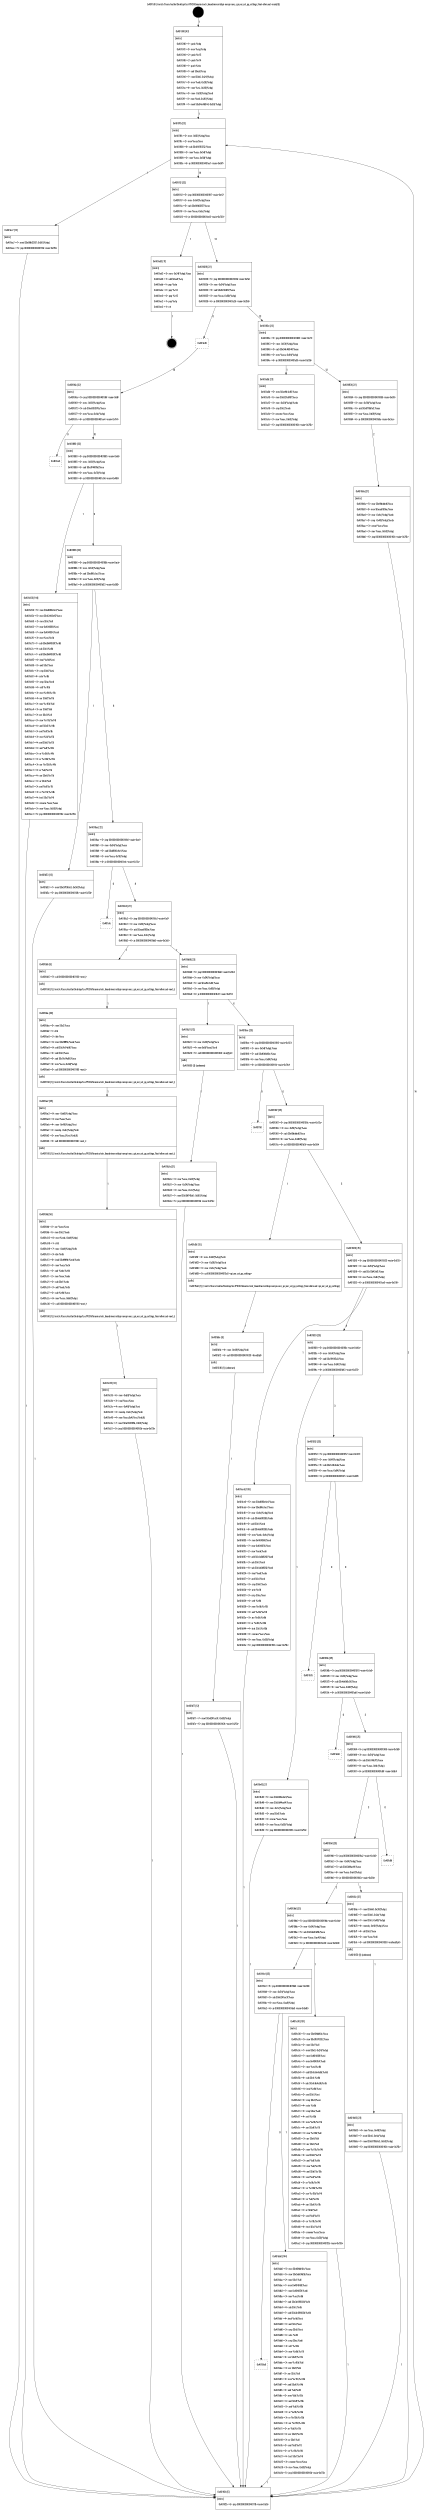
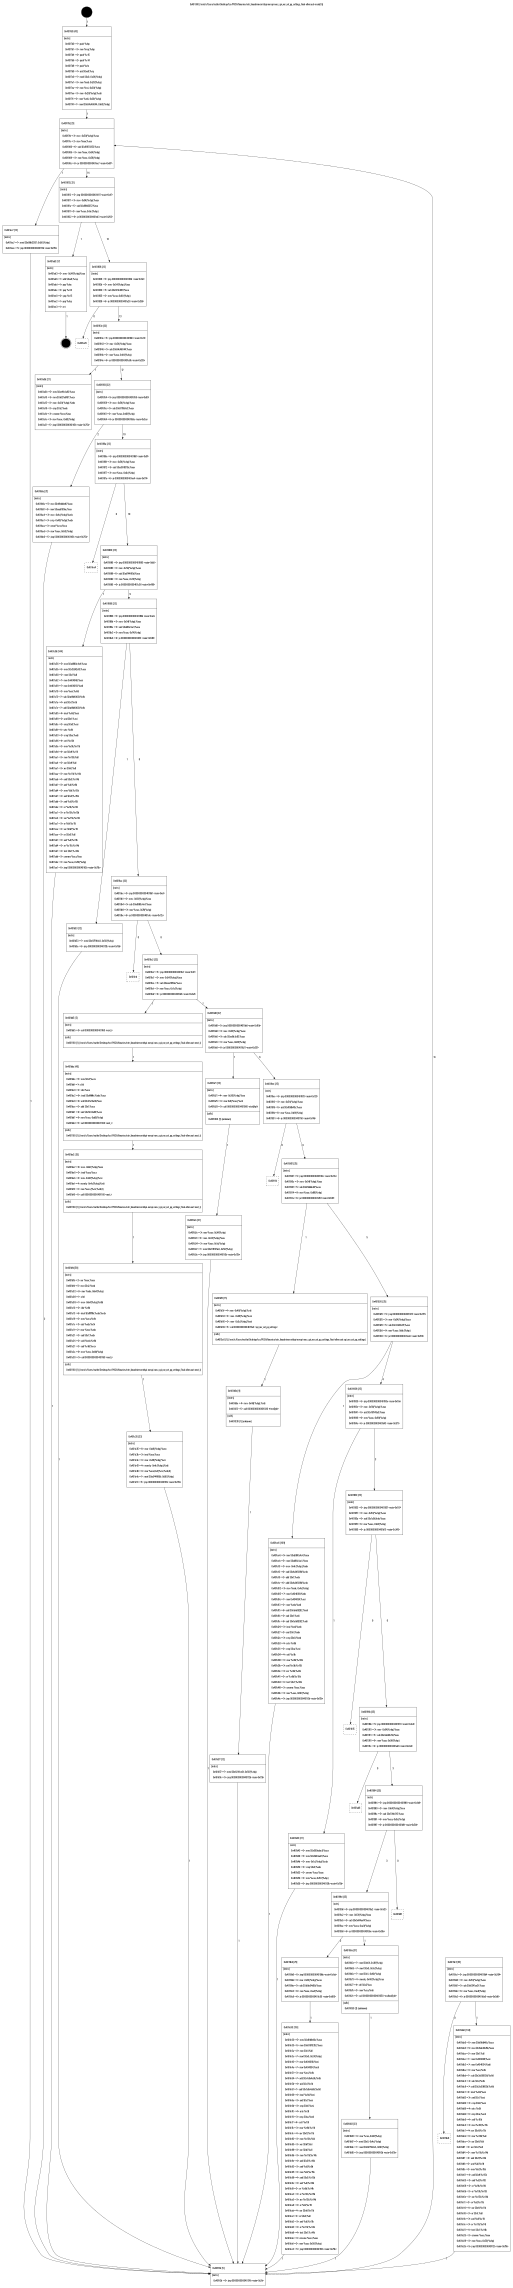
edge "0x401a26" -> "0x40186a [22]": now "0x401854 [22]" -> "0x40186a [22]"
edge "0x4019b6 [25]" -> "0x4019cf [25]": removed, label "1"
